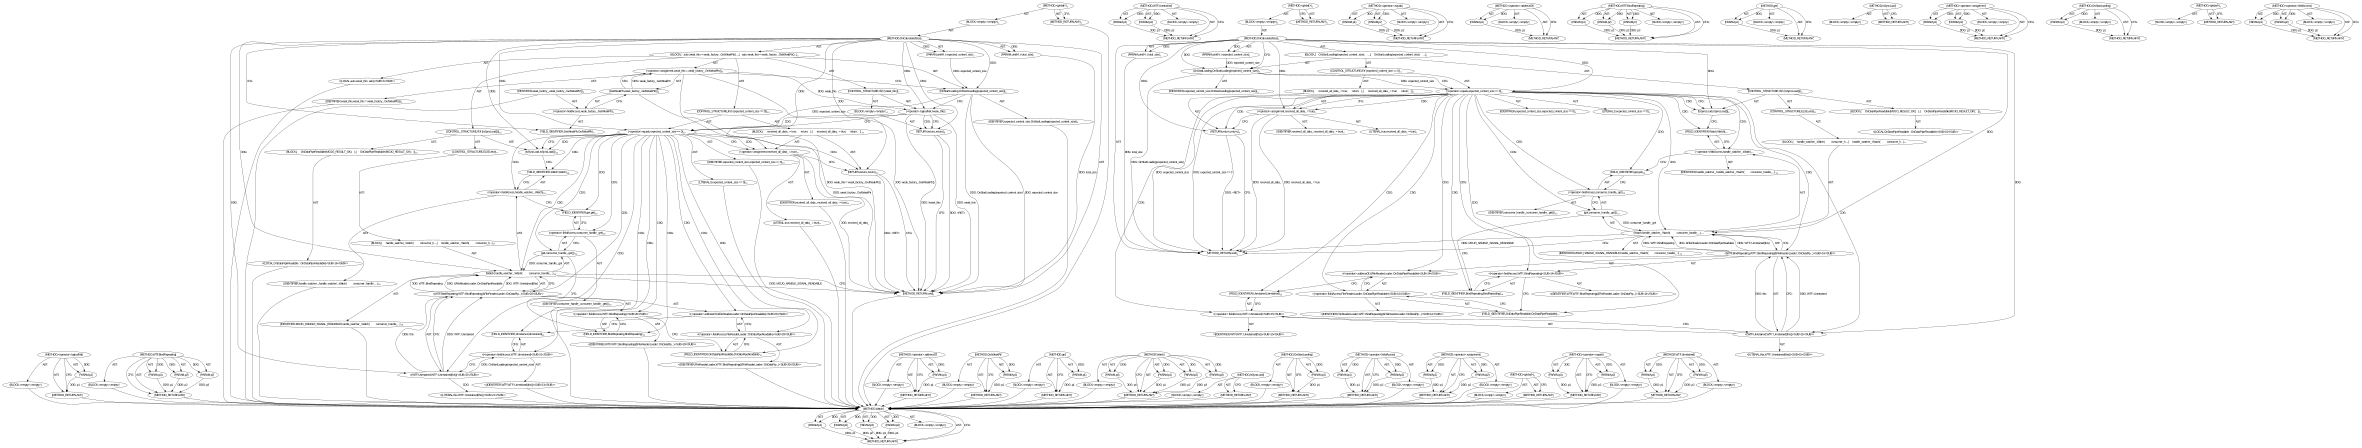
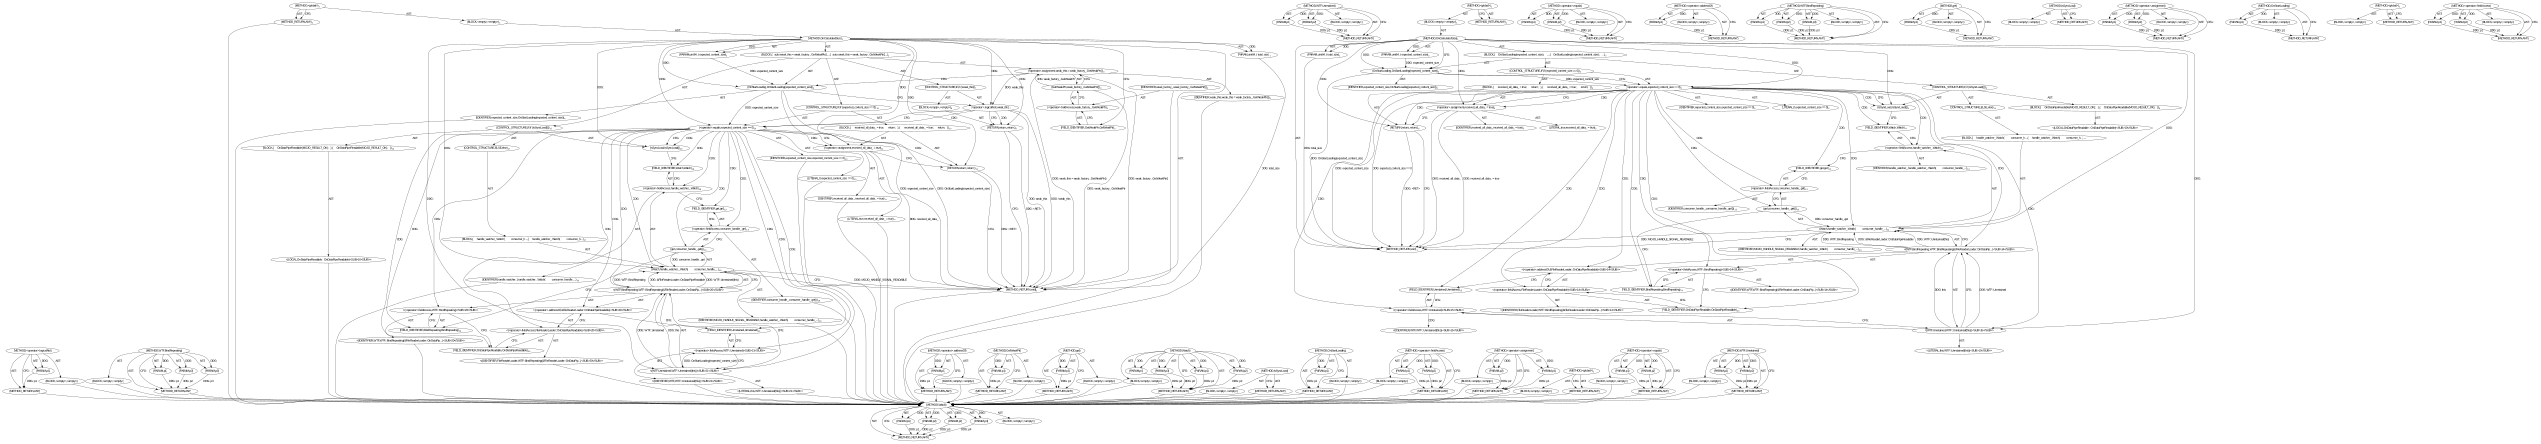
node "<(LOCAL,auto weak_this: auto)<SUB>3</SUB>>": removed
edge "(FIELD_IDENTIFIER,GetWeakPtr,GetWeakPtr)" -> "(<operator>.fieldAccess,weak_factory_.GetWeakPtr)": added, label "CFG:"
edge "<(<operator>.fieldAccess,WTF::Unretained)<SUB>15</SUB>>" -> "<(IDENTIFIER,WTF,WTF::Unretained(this))<SUB>15</SUB>>": label "AST: " -> "CDG: "
edge "<(WTF.Unretained,WTF::Unretained(this))<SUB>21</SUB>>" -> "<(LITERAL,this,WTF::Unretained(this))<SUB>21</SUB>>": label "CDG: " -> "AST: "
